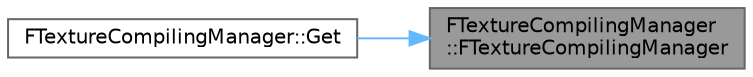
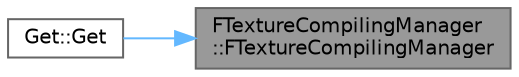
node "FTextureCompilingManager::Get": label "FTextureCompilingManager::Get" -> "Get::Get"
